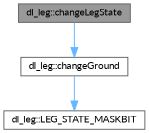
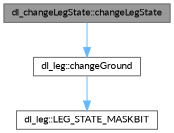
node "dl_leg::changeLegState": label "dl_leg::changeLegState" -> "dl_changeLegState::changeLegState"
